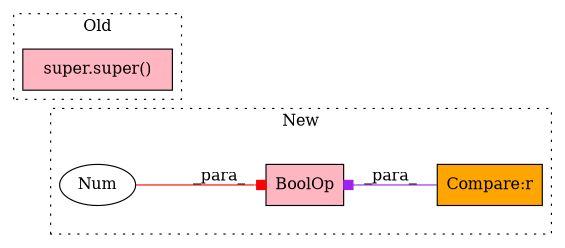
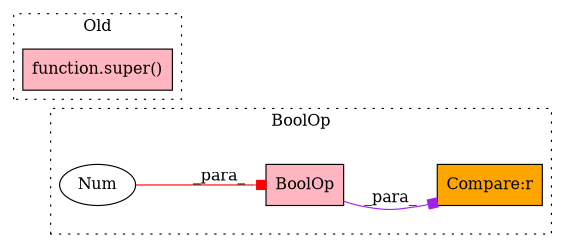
node "super.super()": label "super.super()" -> "function.super()"
cluster "New": label "New" -> "BoolOp"
edge "Compare:r" -> "BoolOp": reversed
